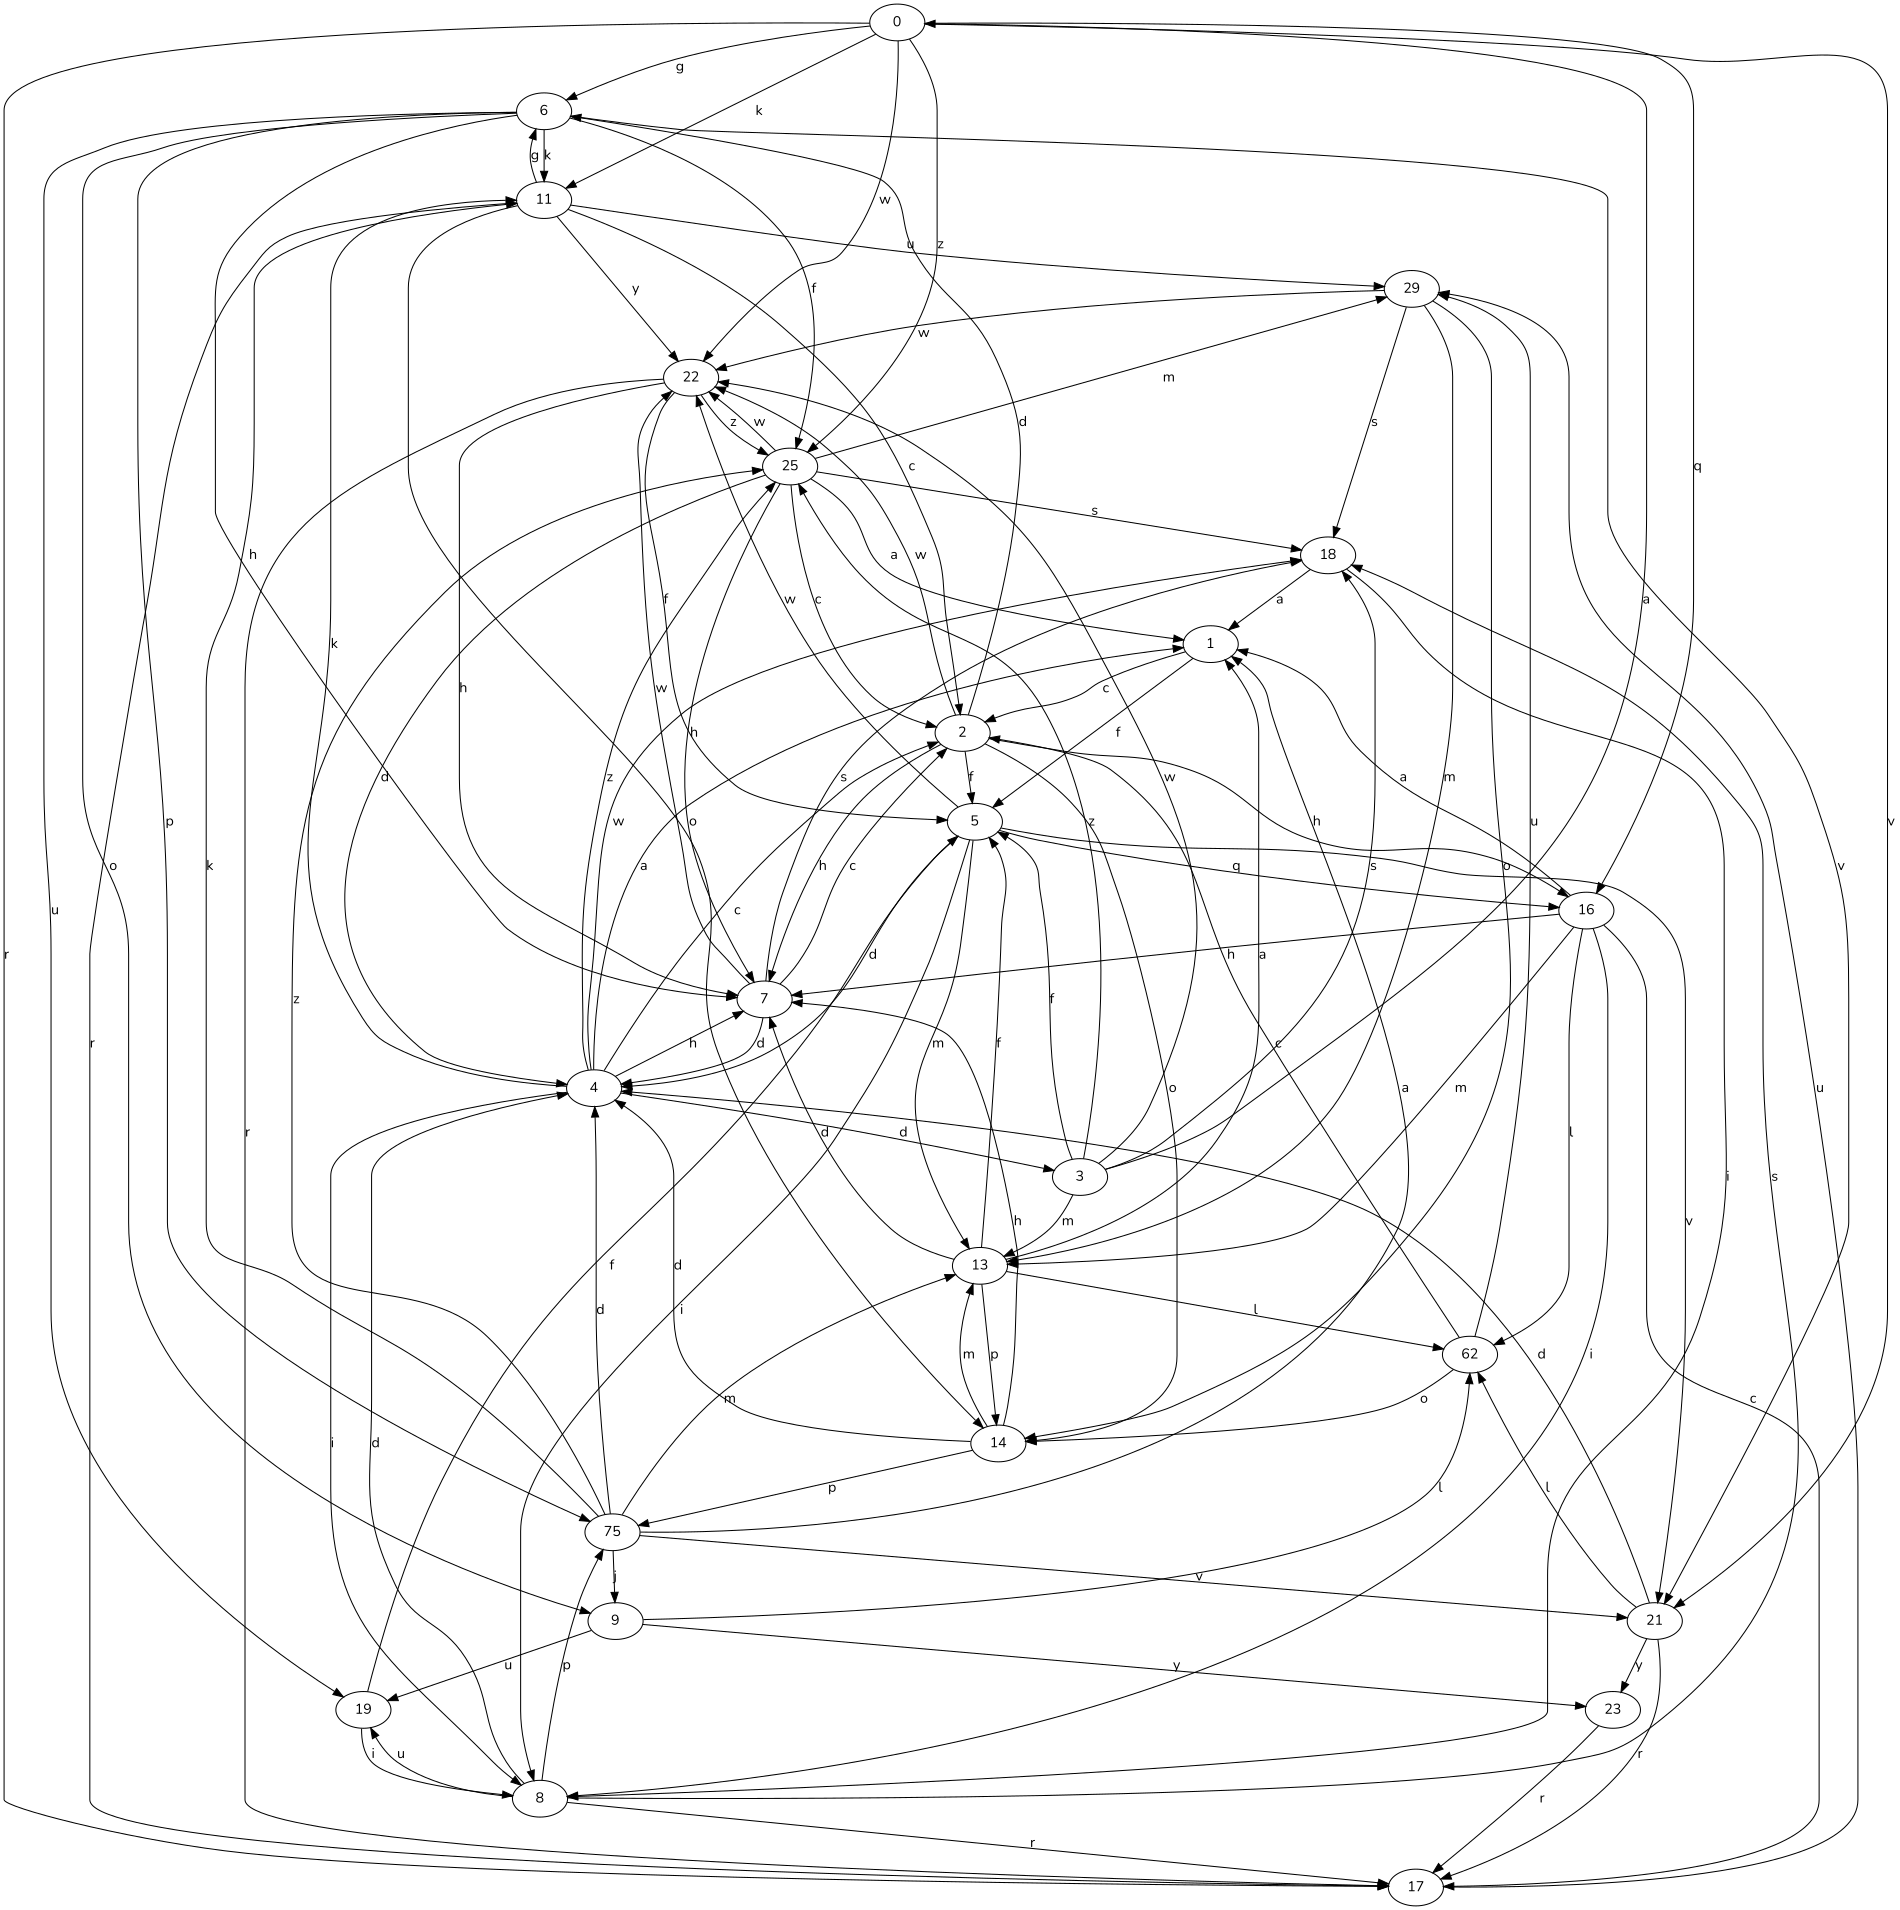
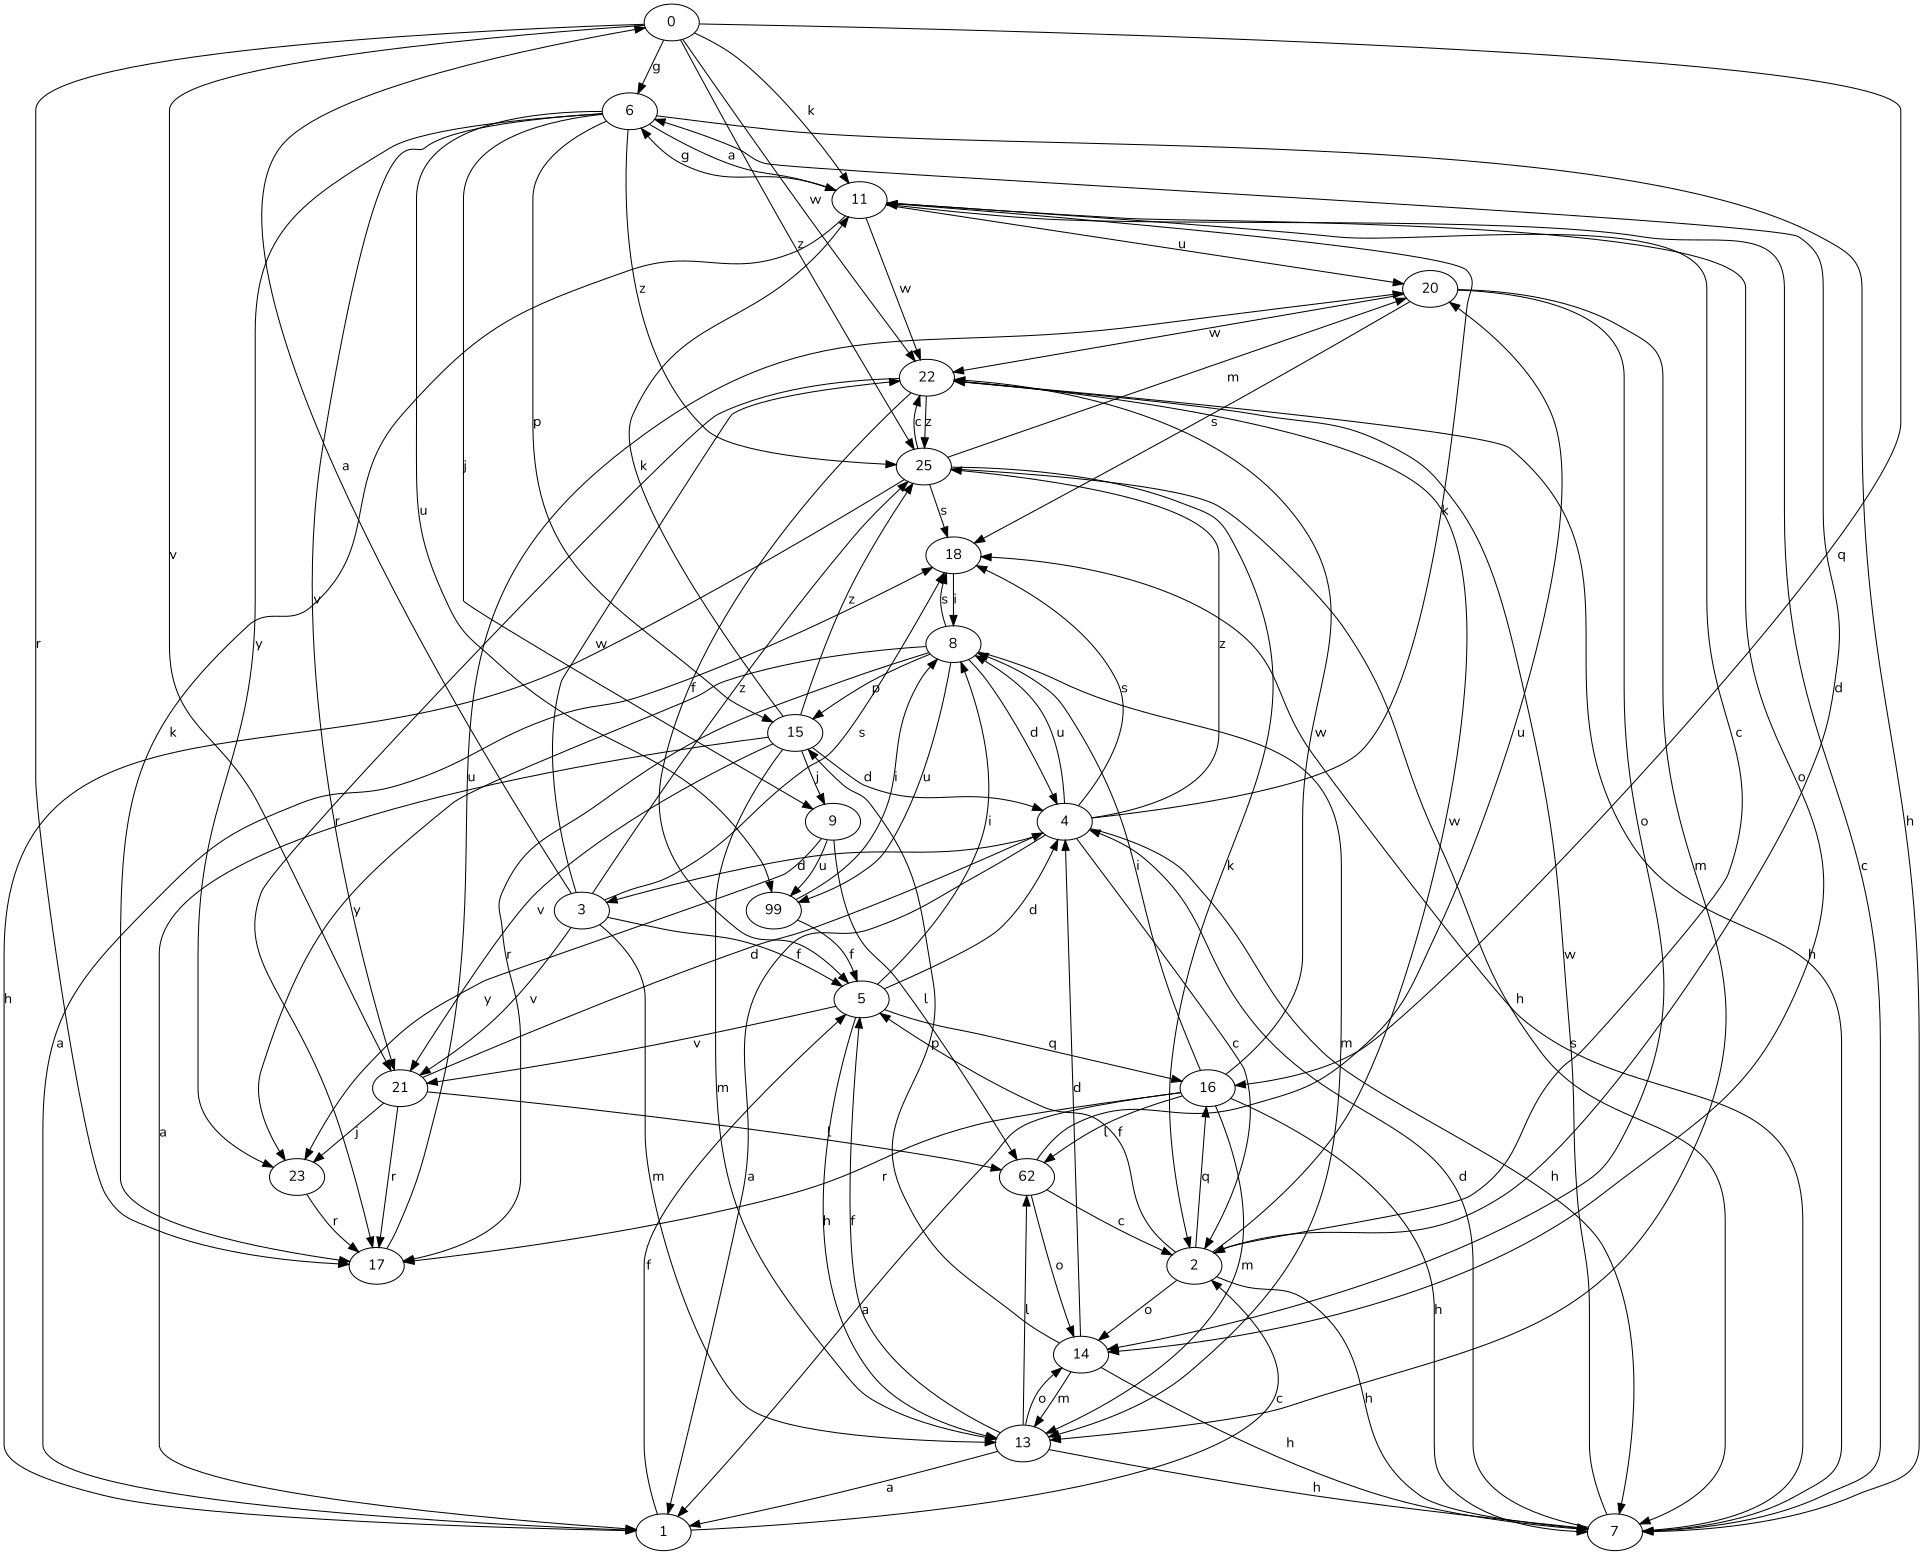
edge "6" -> "11": label "k" -> "a"
edge "11" -> "22": label "y" -> "w"
edge "6" -> "25": label "f" -> "z"
node "29": label "29" -> "20"
edge "25" -> "22": label "w" -> "c"
edge "6" -> "23": added, label "y"
edge "25" -> "1": label "a" -> "h"
edge "18" -> "1": reversed
edge "25" -> "2": label "c" -> "k"
edge "5" -> "22": now "16" -> "22"
edge "25" -> "4": removed, label "d"
edge "8" -> "23": added, label "y"
edge "4" -> "18": label "w" -> "s"
edge "2" -> "16": label "h" -> "q"
edge "7" -> "2": now "7" -> "11"
edge "6" -> "9": label "o" -> "j"
edge "8" -> "13": added, label "m"
edge "3" -> "21": added, label "v"
edge "11" -> "17": label "r" -> "k"
edge "5" -> "13": label "m" -> "h"
edge "13" -> "7": label "d" -> "h"
edge "13" -> "14": label "p" -> "o"
edge "16" -> "17": label "c" -> "r"
edge "4" -> "8": label "i" -> "u"
node "75": label "75" -> "15"
edge "21" -> "23": label "y" -> "j"
node "19": label "19" -> "99"
